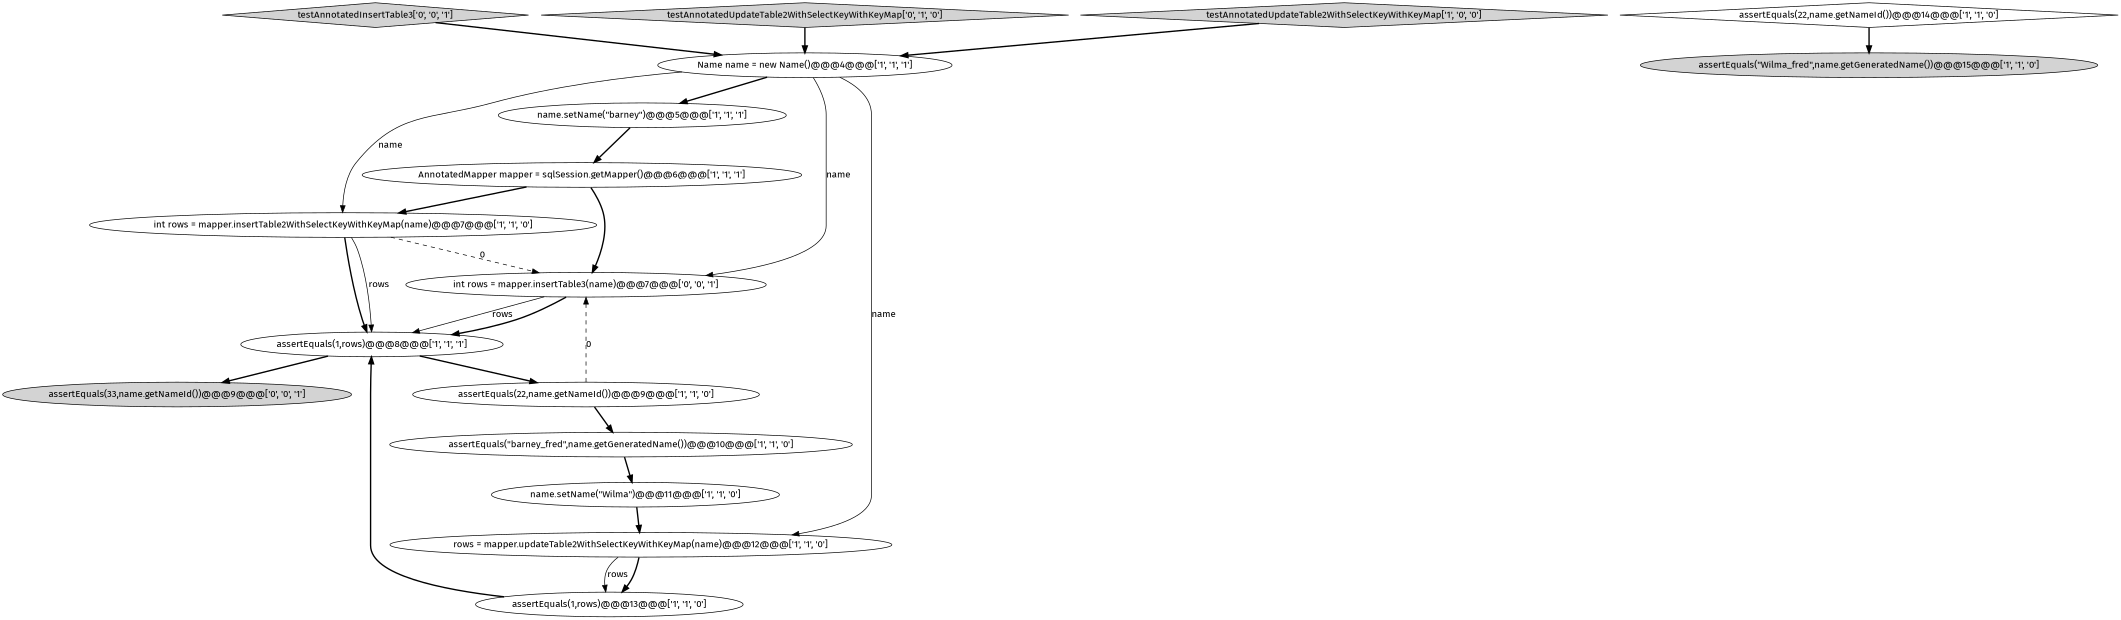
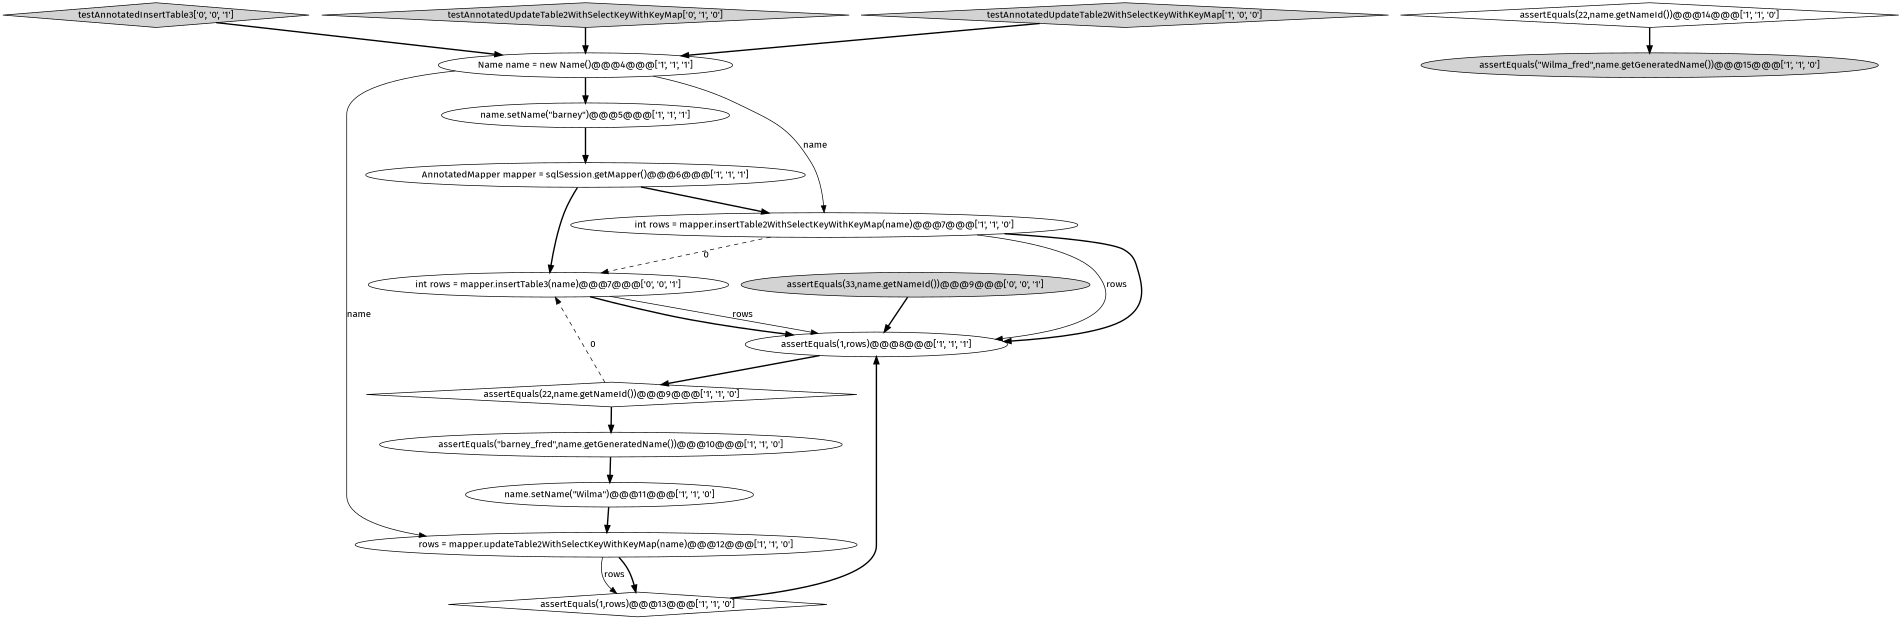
edge "Name name = new Name()@@@4@@@['1', '1', '1']" -> "int rows = mapper.insertTable3(name)@@@7@@@['0', '0', '1']": removed, label "name"
edge "assertEquals(1,rows)@@@8@@@['1', '1', '1']" -> "assertEquals(33,name.getNameId())@@@9@@@['0', '0', '1']": reversed
node "assertEquals(22,name.getNameId())@@@9@@@['1', '1', '0']": shape ellipse -> diamond
node "assertEquals(1,rows)@@@13@@@['1', '1', '0']": shape ellipse -> diamond
